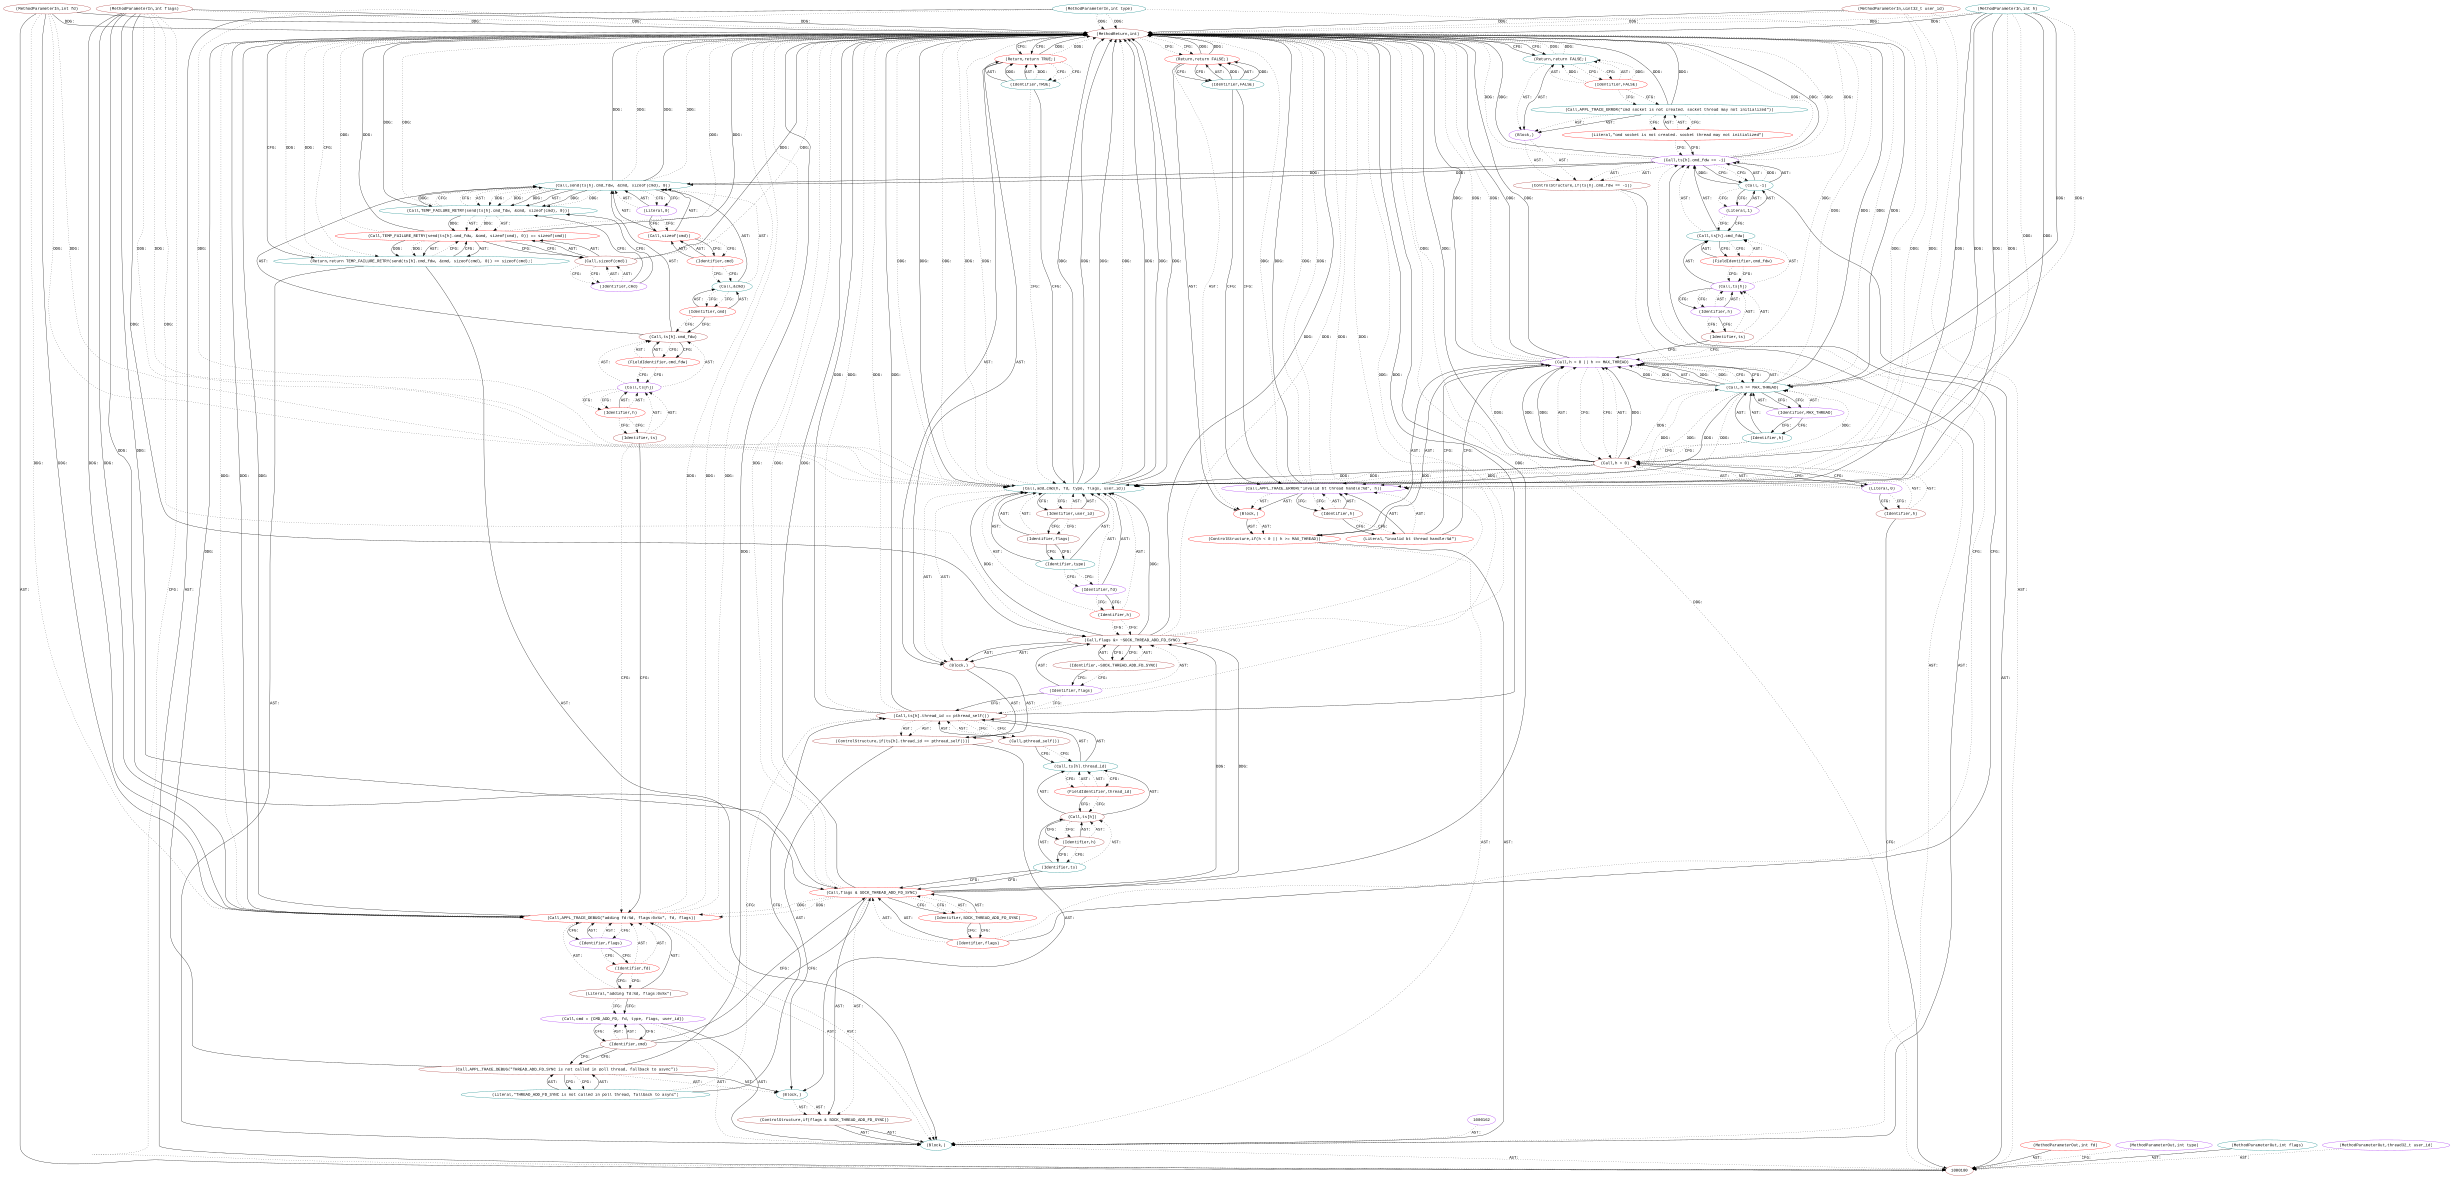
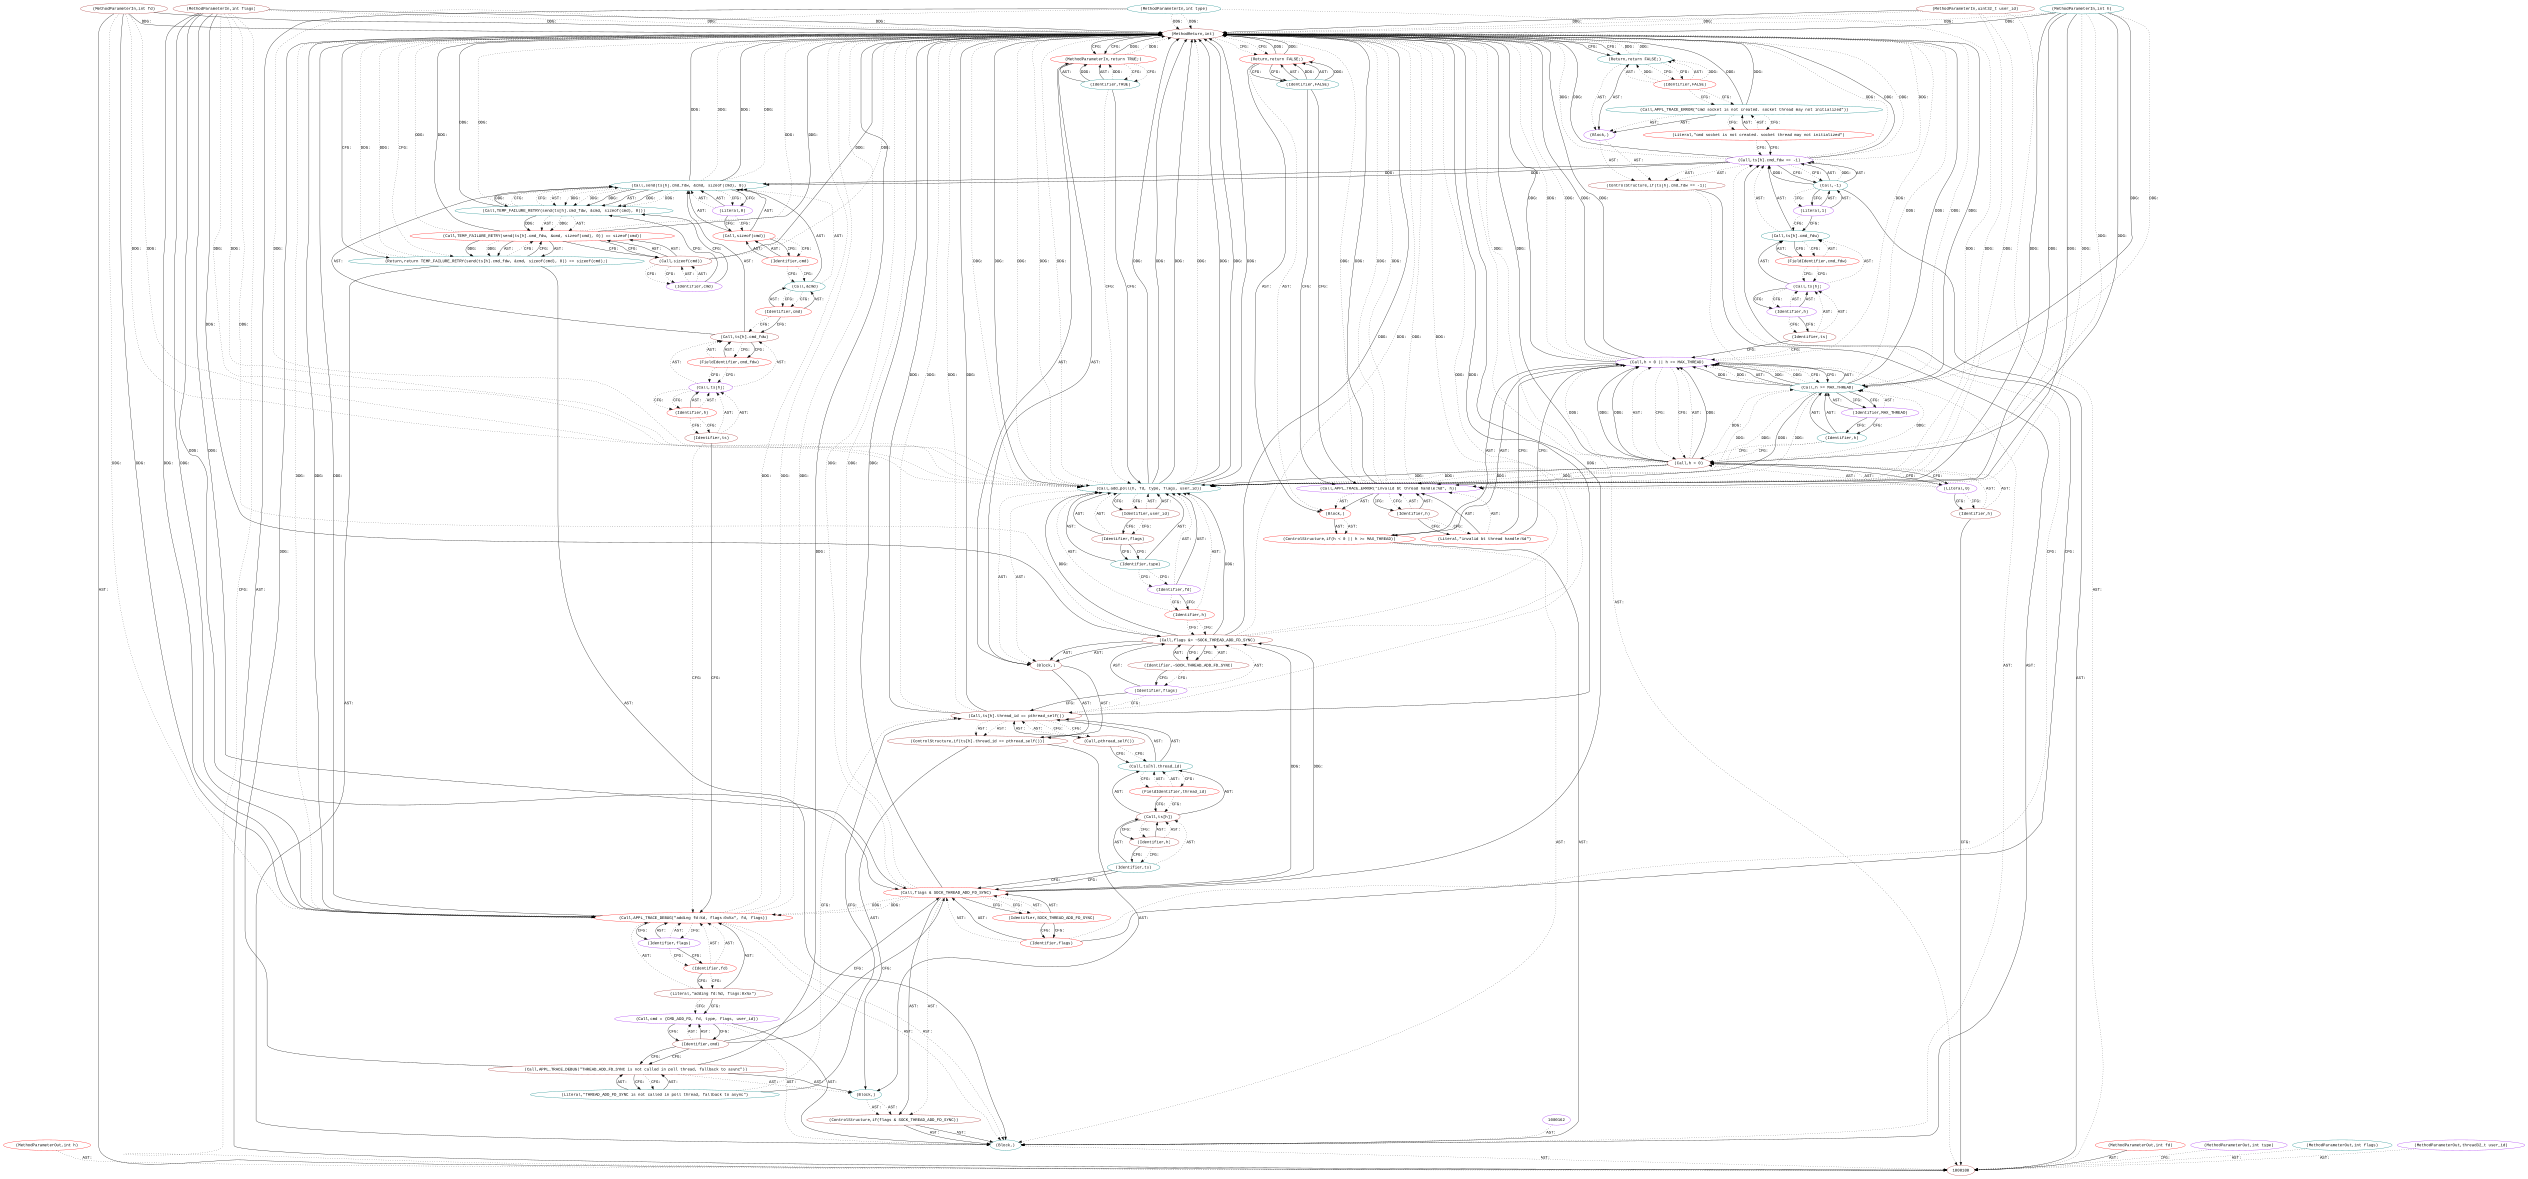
node "(Return,return TRUE;)": label "(Return,return TRUE;)" -> "(MethodParameterIn,return TRUE;)"
node "(Call,add_cmd(h, fd, type, flags, user_id))": label "(Call,add_cmd(h, fd, type, flags, user_id))" -> "(Call,add_poll(h, fd, type, flags, user_id))"
edge "(MethodReturn,int)" -> "1000100": label "DDG: " -> "AST: "
node "(MethodParameterOut,int h)": added
edge "(MethodParameterOut,int flags)" -> "1000100": style solid -> dotted
